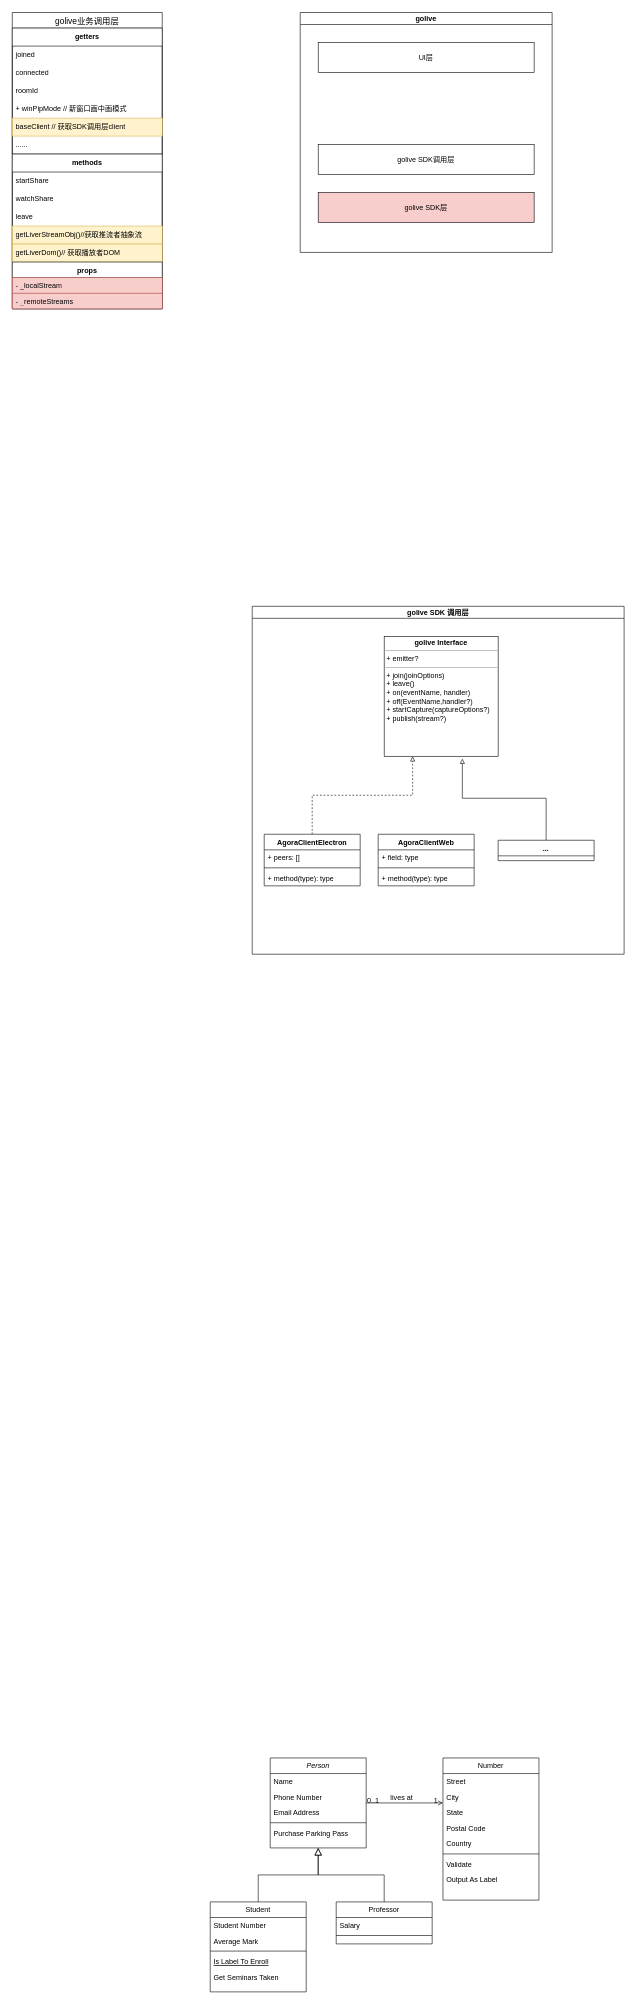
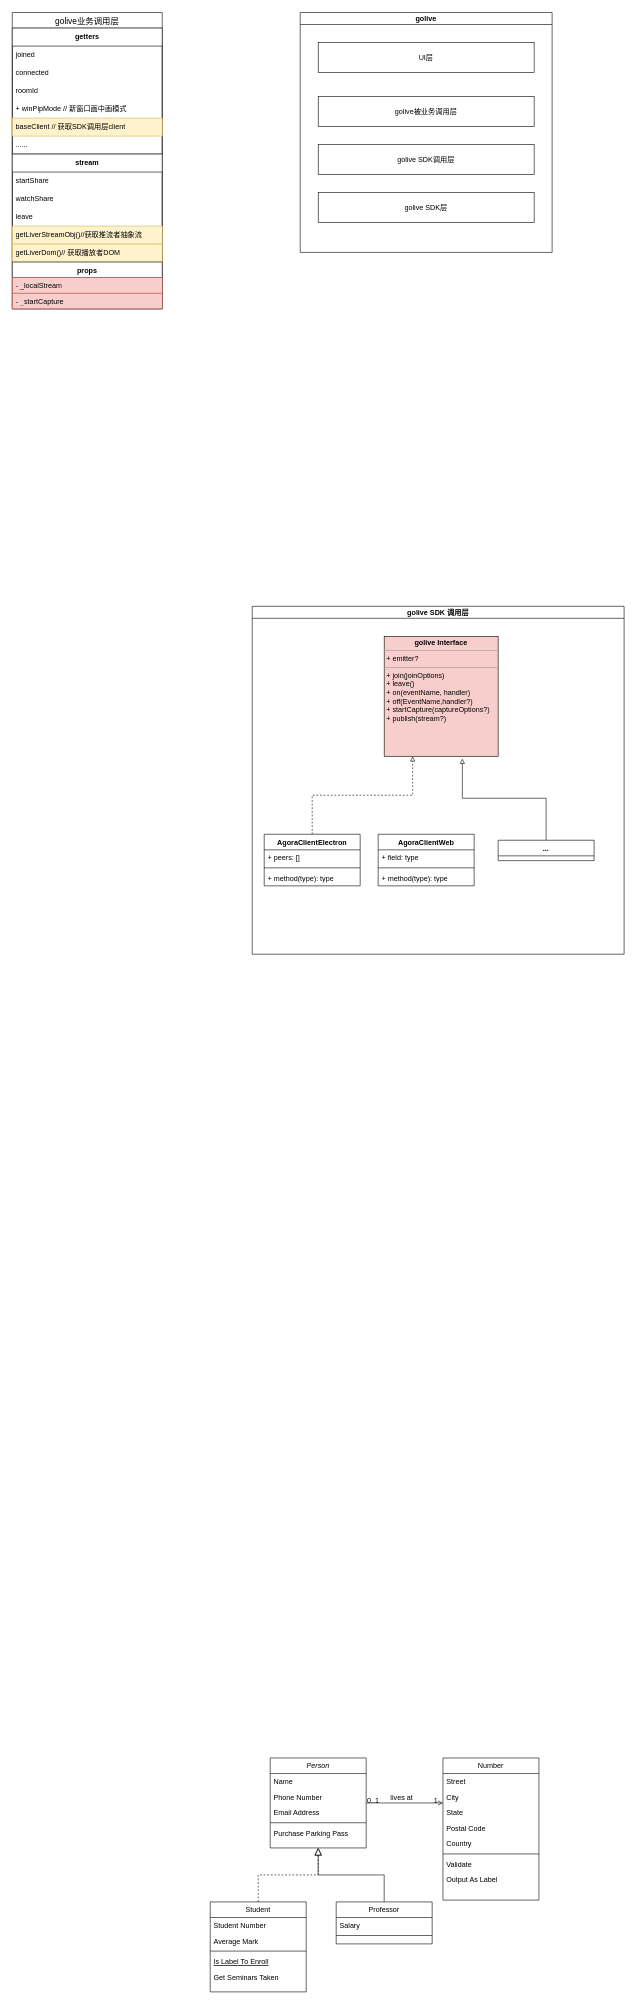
node "golive被业务调用层": added
node "methods": label "methods" -> "stream"
node "golive SDK层": fillcolor #f8cecc -> #ffffff
node "- _remoteStreams": label "- _remoteStreams" -> "- _startCapture"
node "golive Interface + emitter? + join(joinOptions) + leave() + on(eventName, handler) + off(EventName,handler?) + startCapture(captureOptions?) + publish(stream?)": fillcolor #ffffff -> #f8cecc
edge "Student" -> "Person": style solid -> dashed
